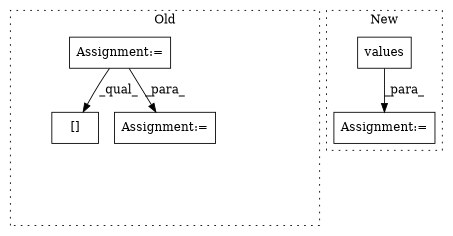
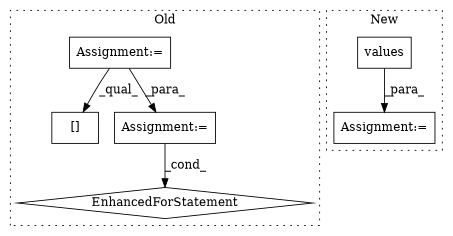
node "EnhancedForStatement": added
